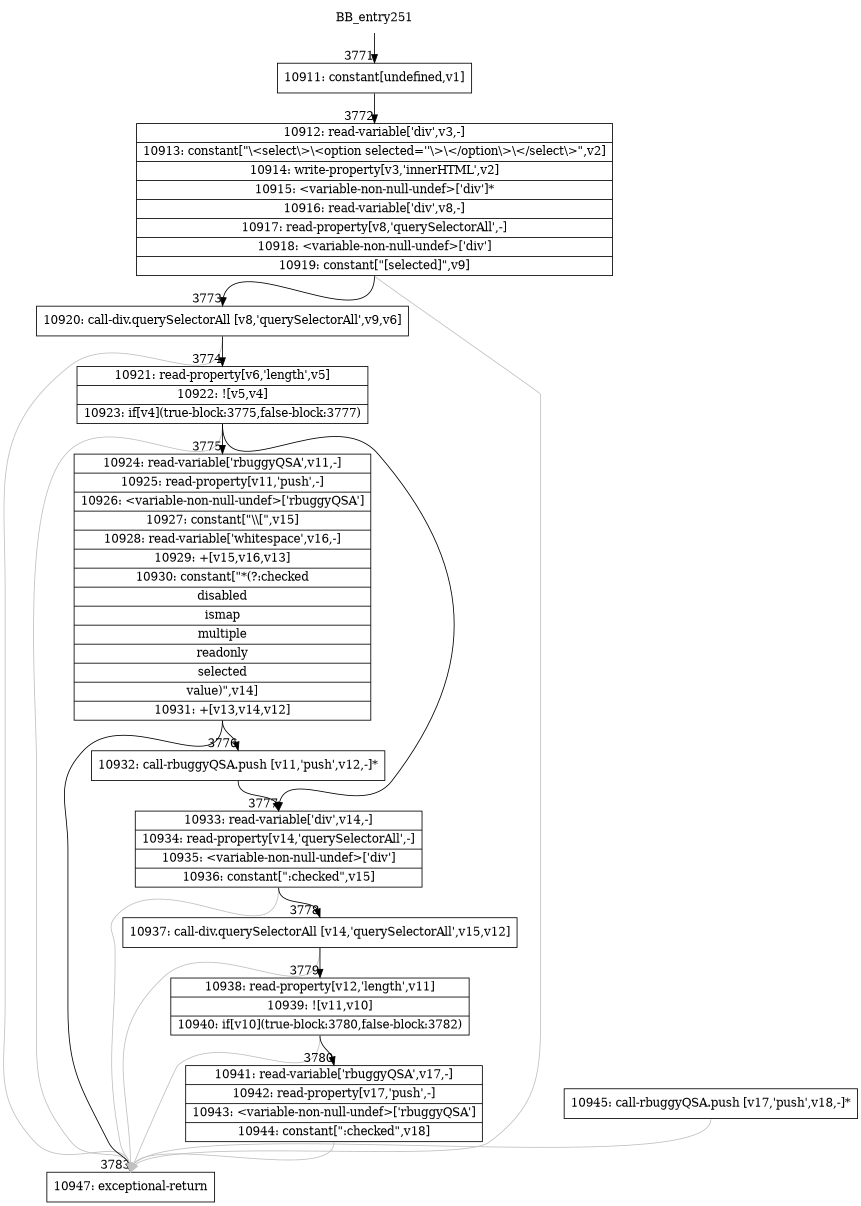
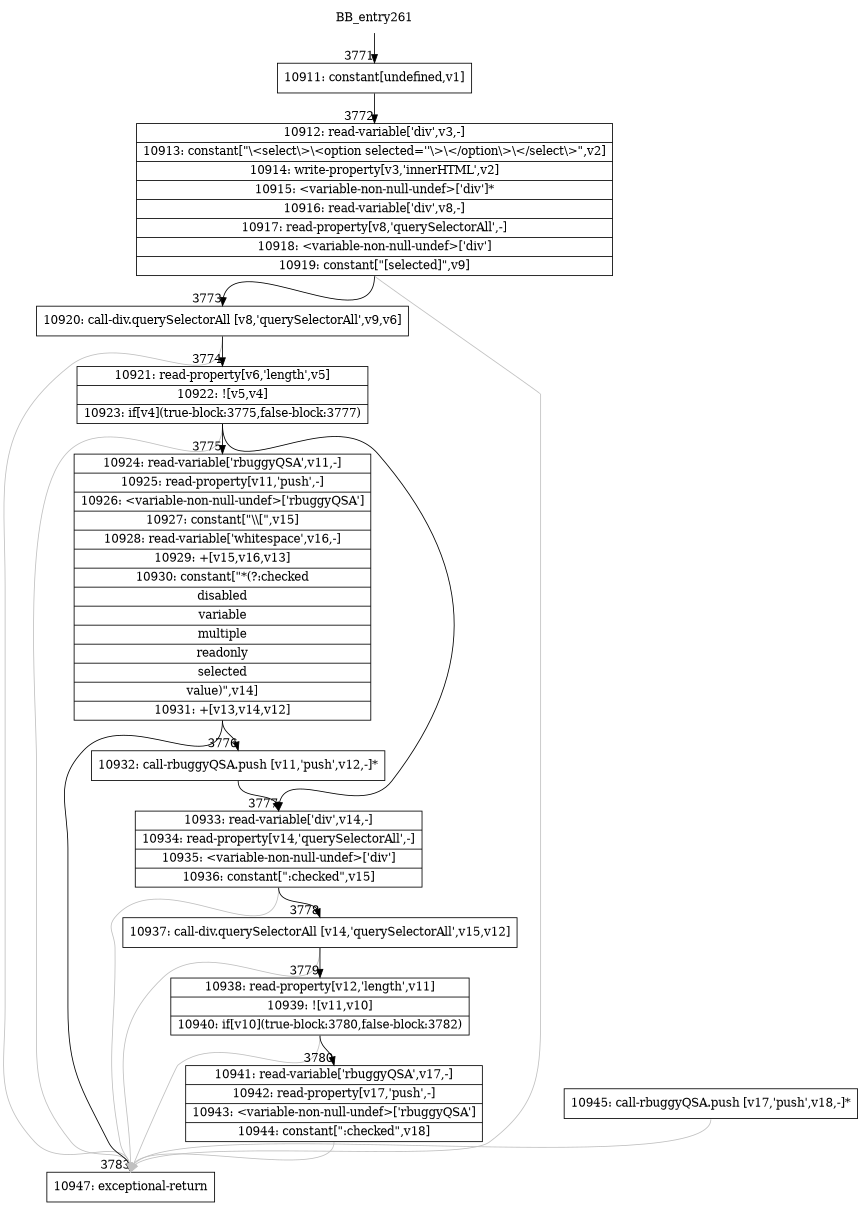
node "BB_entry251": label "BB_entry251" -> "BB_entry261"
node "10924: read-variable['rbuggyQSA',v11,-]": text "ismap" -> "variable"
